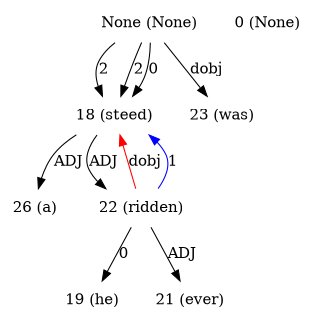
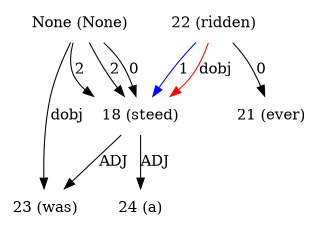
node "0 (None)": removed
edge "18 (steed)" -> "22 (ridden)": now "18 (steed)" -> "23 (was)"
node "26 (a)": label "26 (a)" -> "24 (a)"
edge "22 (ridden)" -> "21 (ever)": label "ADJ" -> "0"
node "19 (he)": removed
